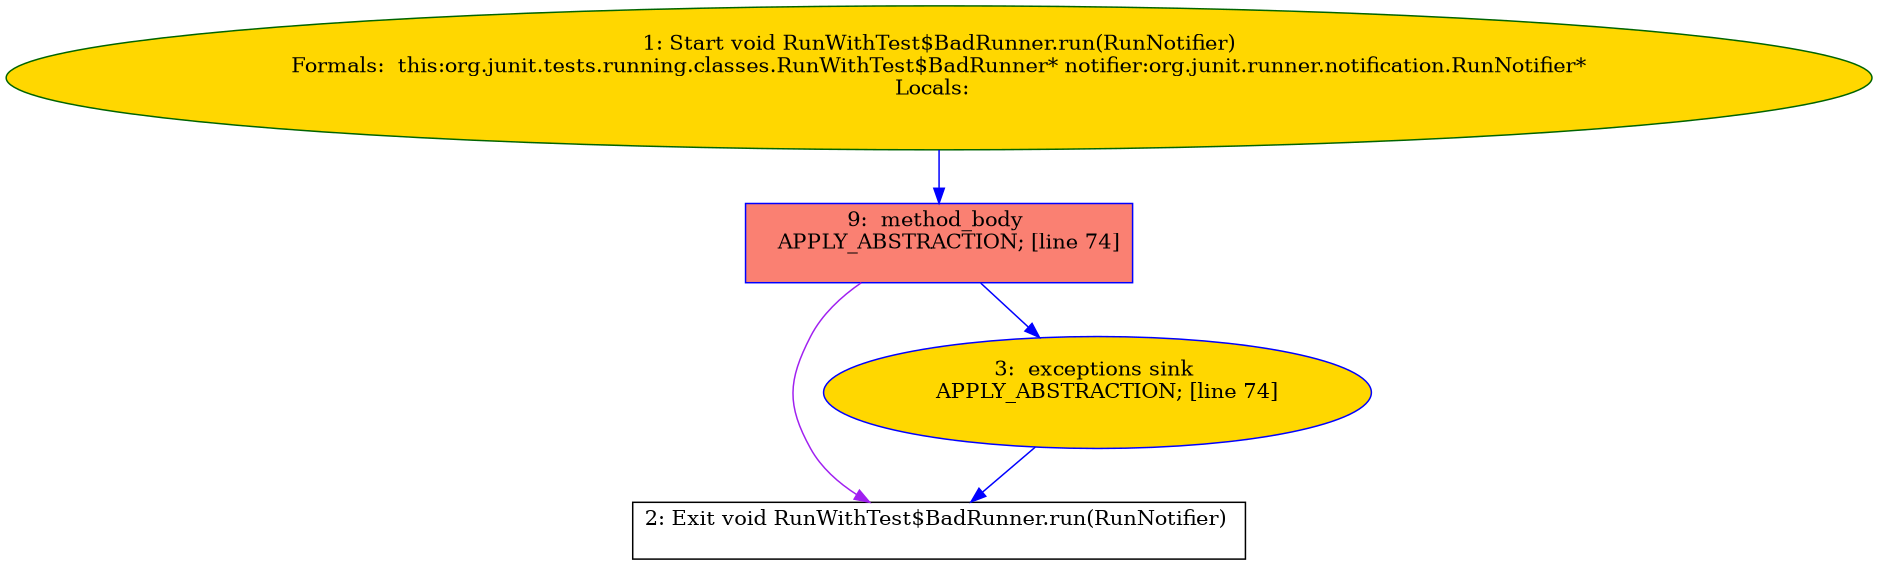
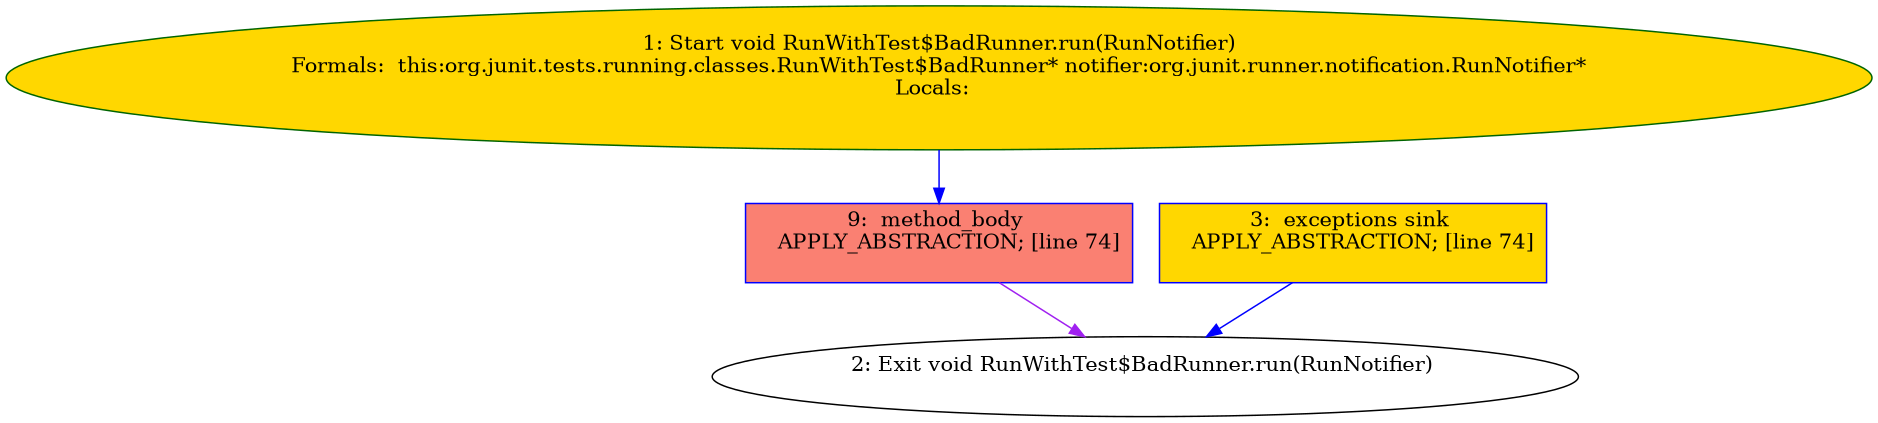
edge "9:  method_body APPLY_ABSTRACTION; [line 74]" -> "3:  exceptions sink APPLY_ABSTRACTION; [line 74]": removed
node "3:  exceptions sink APPLY_ABSTRACTION; [line 74]": shape ellipse -> box
node "2: Exit void RunWithTest$BadRunner.run(RunNotifier)": shape box -> ellipse
